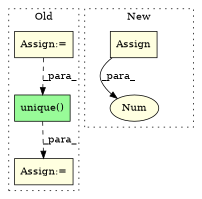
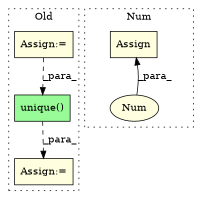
cluster "New": label "New" -> "Num"
edge "Assign" -> "Num": reversed
